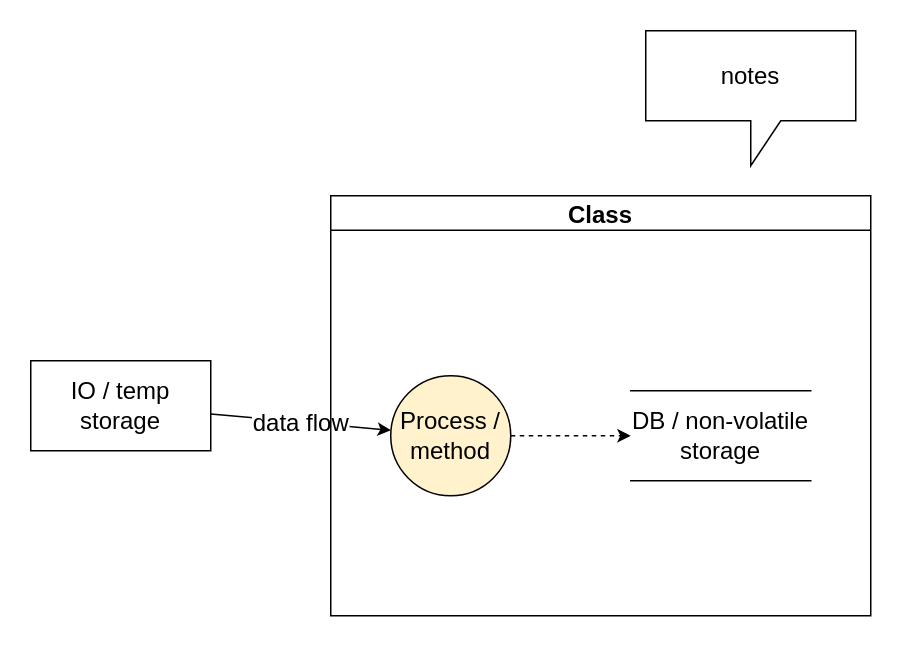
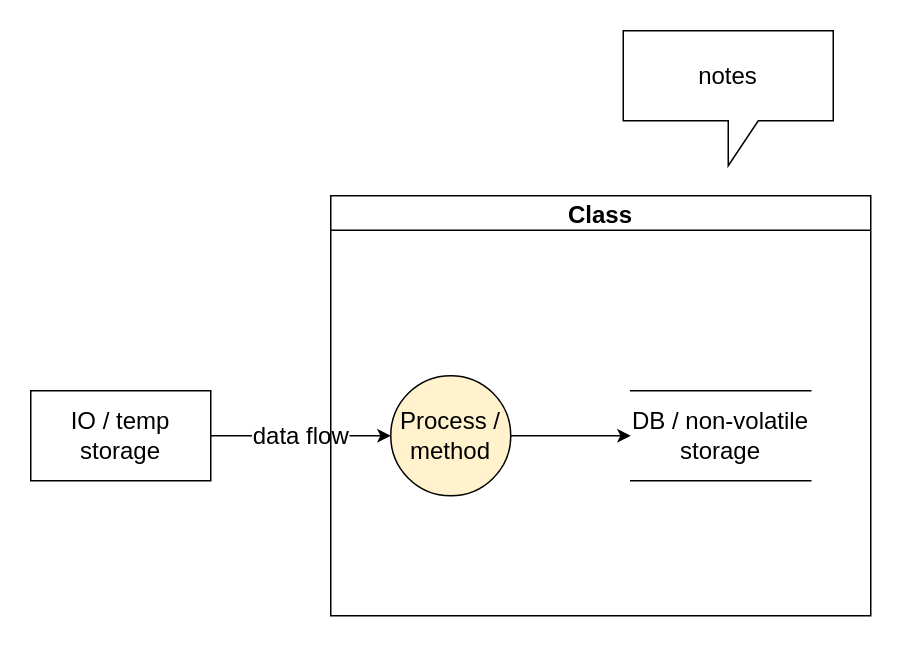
node "notes": moved (751, 98) -> (728, 98)
node "IO / temp storage": moved (121, 406) -> (121, 436)
edge "Process / method" -> "DB / non-volatile storage": style dashed -> solid
